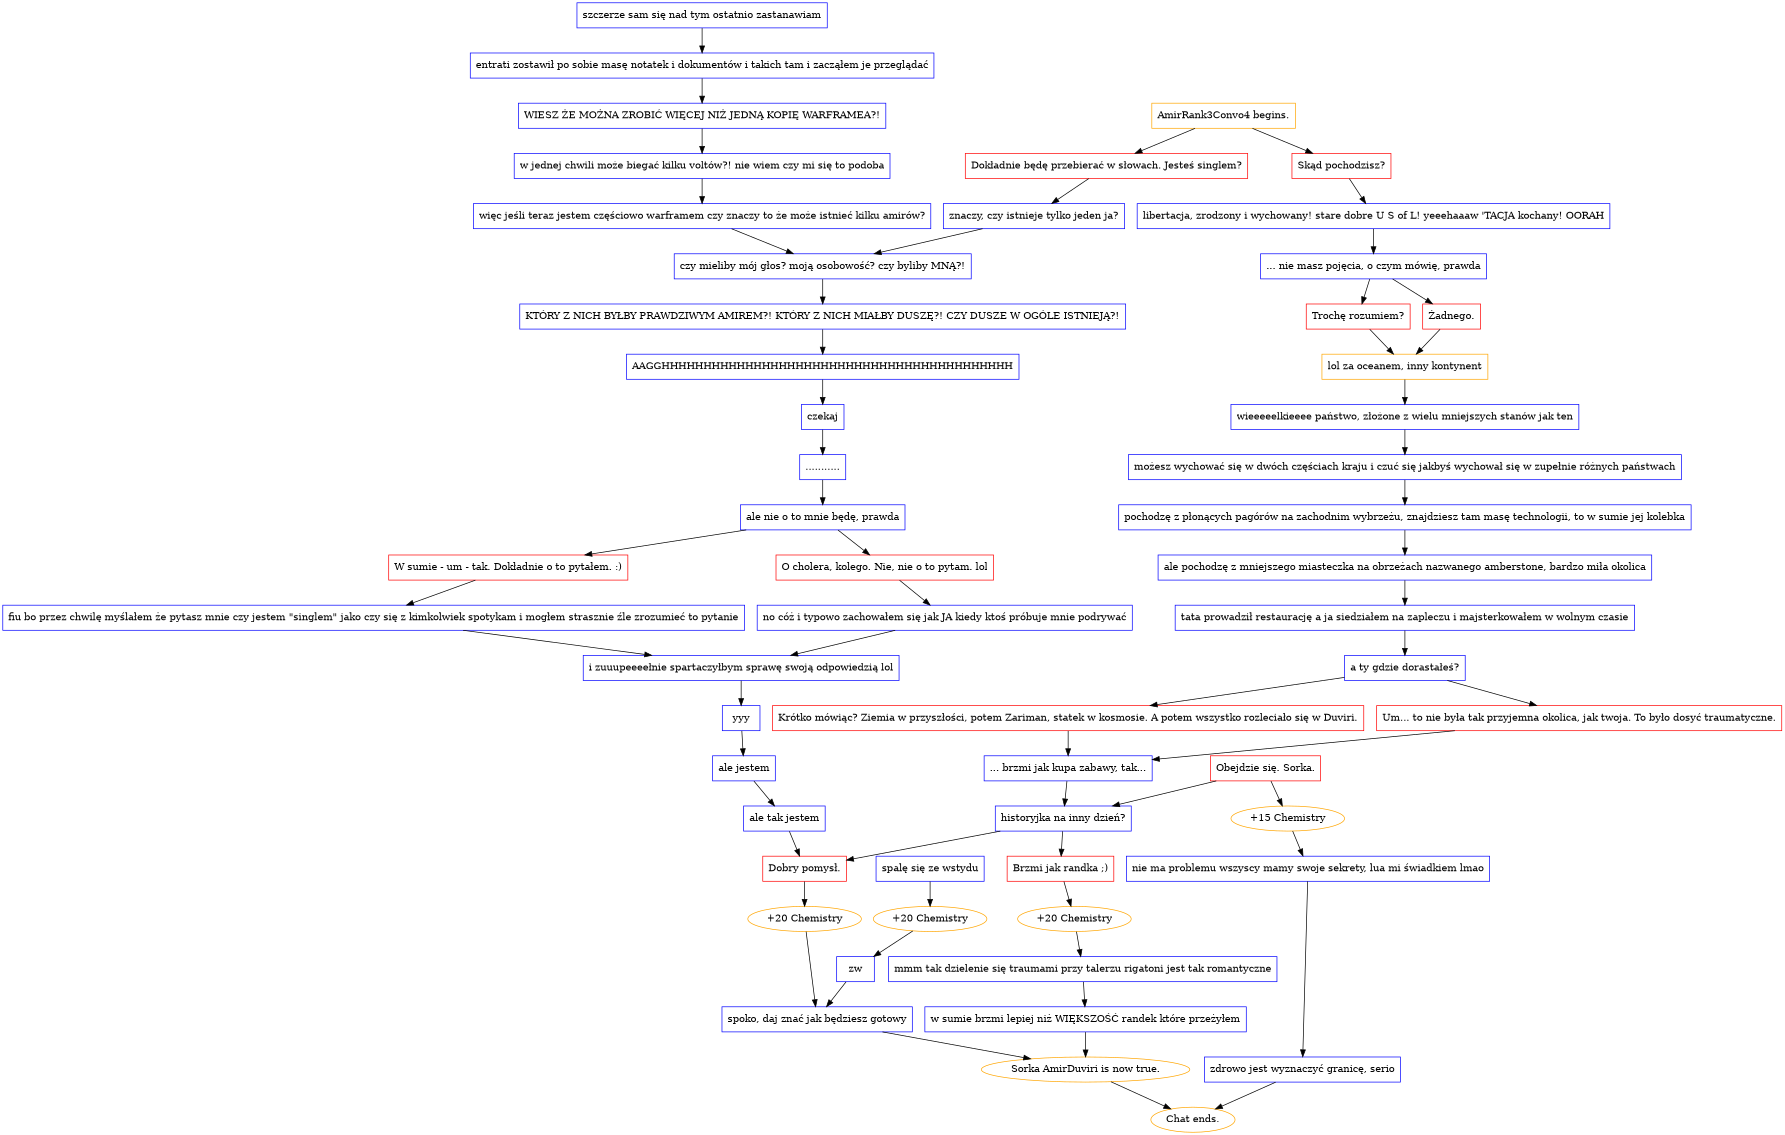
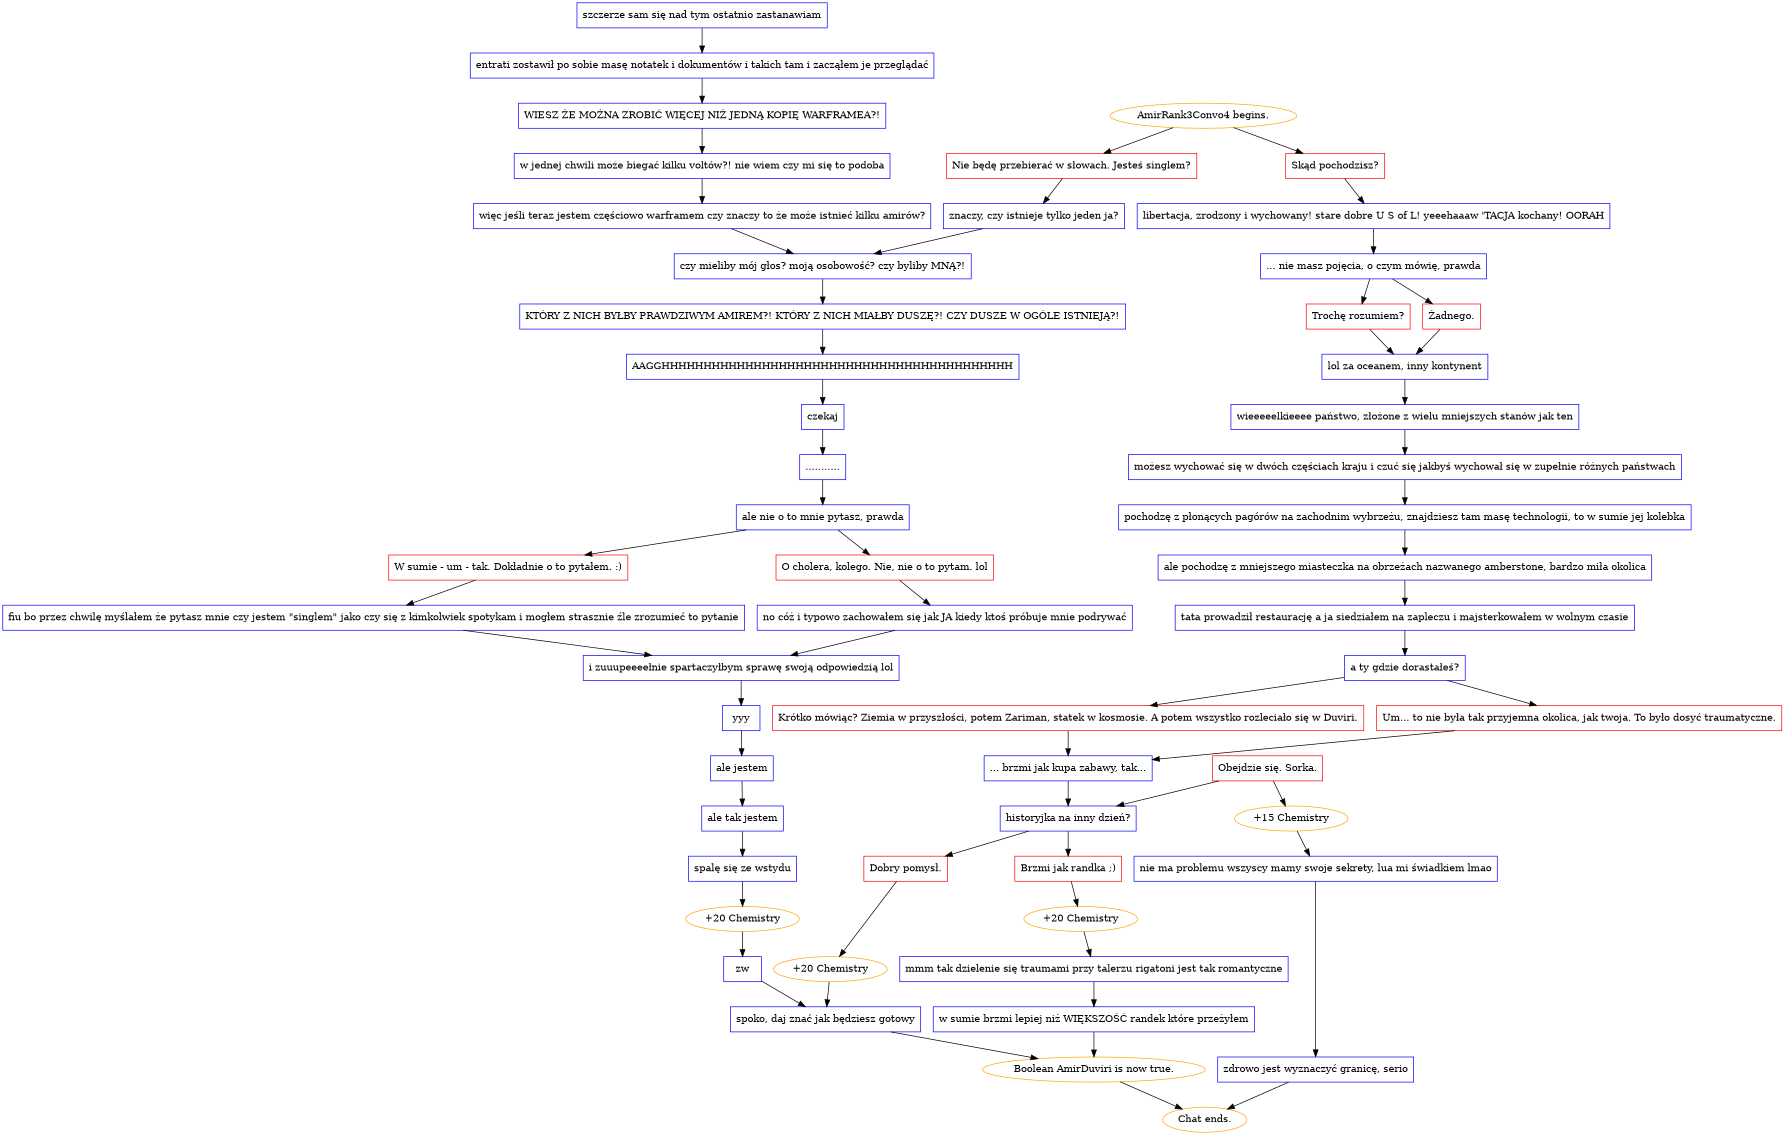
node "AmirRank3Convo4 begins.": shape box -> ellipse
node "Dokładnie będę przebierać w słowach. Jesteś singlem?": label "Dokładnie będę przebierać w słowach. Jesteś singlem?" -> "Nie będę przebierać w słowach. Jesteś singlem?"
node "lol za oceanem, inny kontynent": color orange -> blue
node "ale nie o to mnie będę, prawda": label "ale nie o to mnie będę, prawda" -> "ale nie o to mnie pytasz, prawda"
edge "ale tak jestem" -> "Dobry pomysł.": now "ale tak jestem" -> "spalę się ze wstydu"
node "Sorka AmirDuviri is now true.": label "Sorka AmirDuviri is now true." -> "Boolean AmirDuviri is now true."
